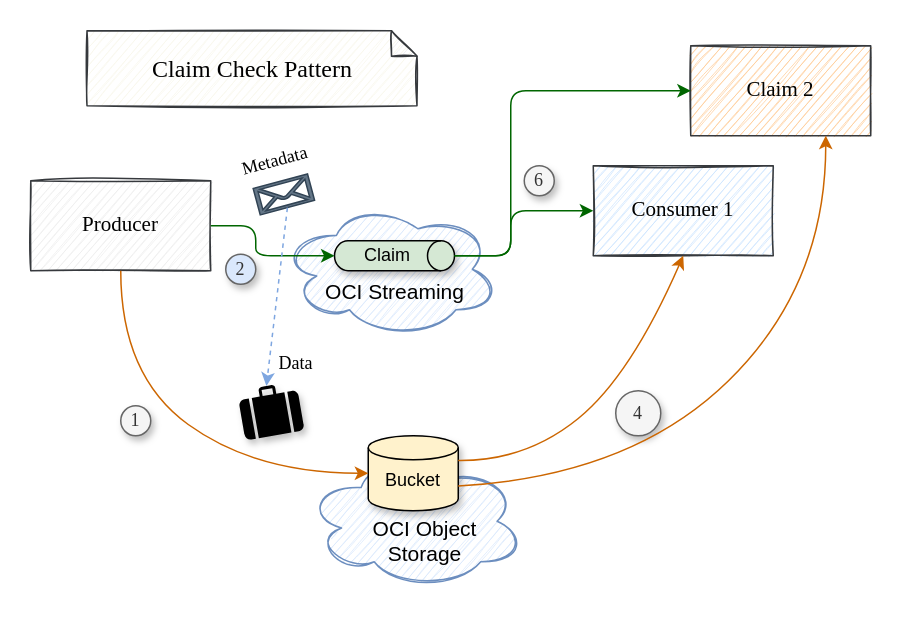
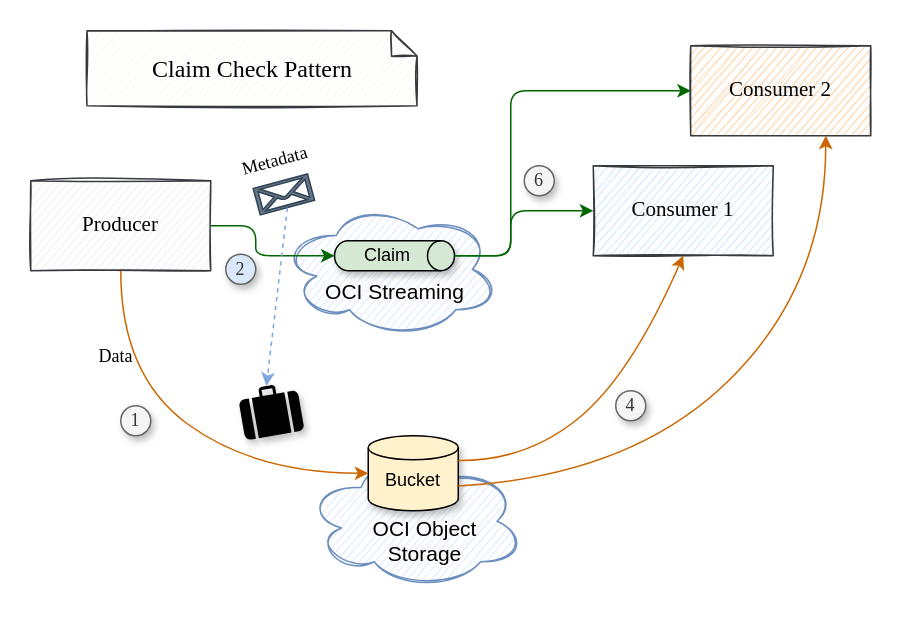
node "Claim 2": label "Claim 2" -> "Consumer 2"
node "Data": moved (296, 364) -> (116, 356)
node "4": size 45x45 -> 30x30
